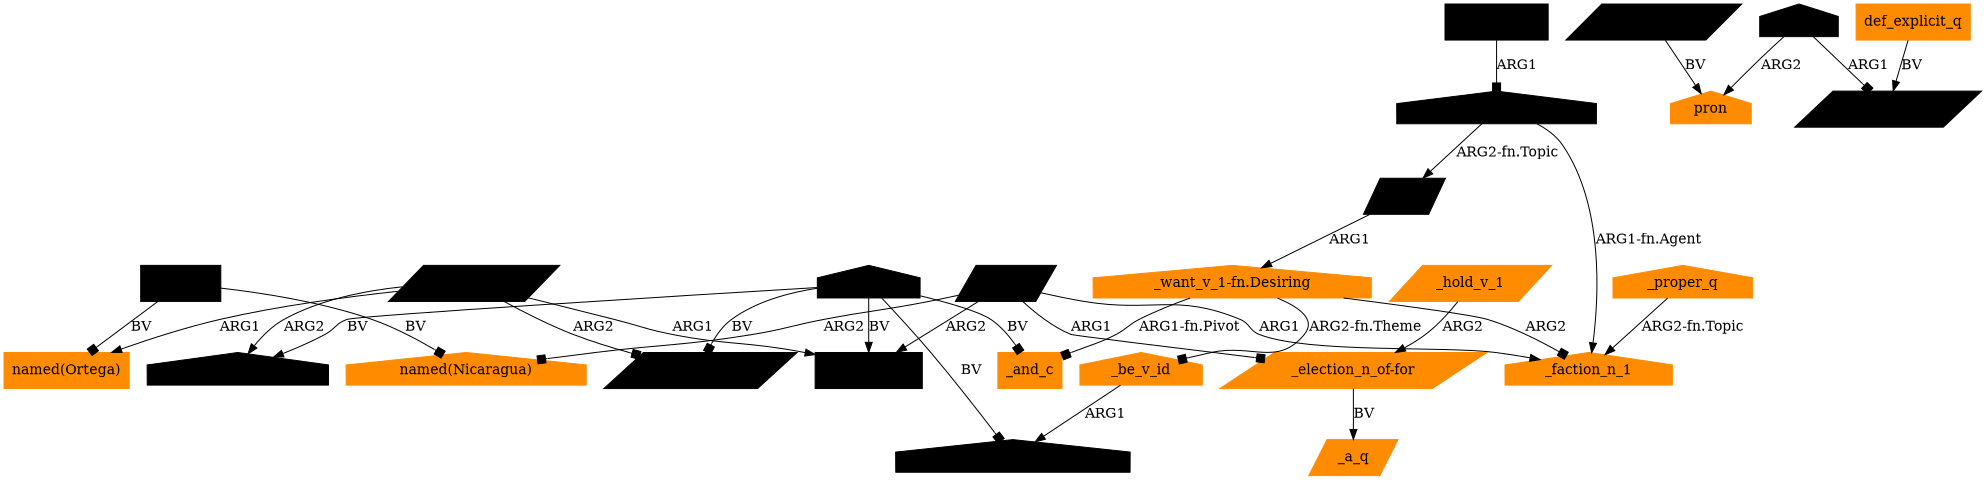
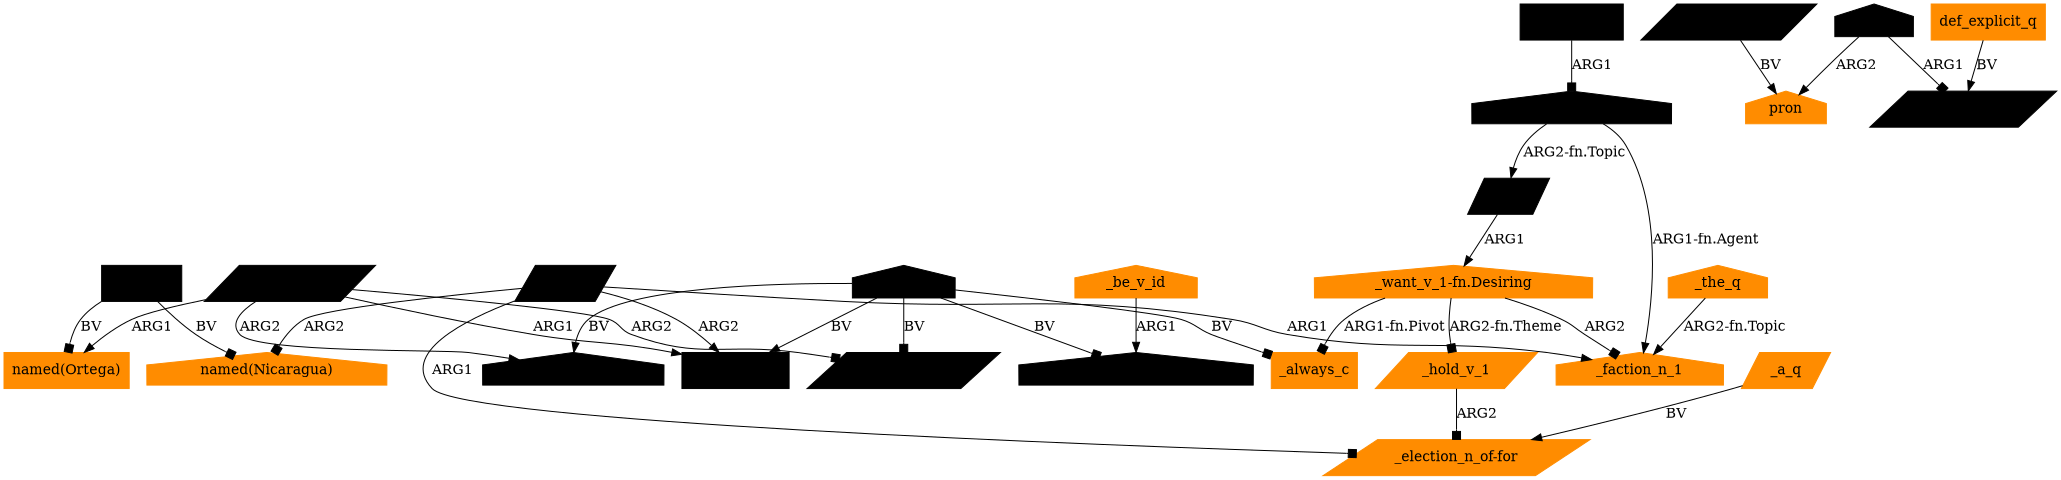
node "_proper_q": label "_proper_q" -> "_the_q"
edge "_hold_v_1" -> "_election_n_of-for": arrowhead normal -> box
edge "_want_v_1-fn.Desiring" -> "_be_v_id": now "_want_v_1-fn.Desiring" -> "_hold_v_1"
node "_and_c": label "_and_c" -> "_always_c"
edge "_election_n_of-for" -> "_a_q": reversed
